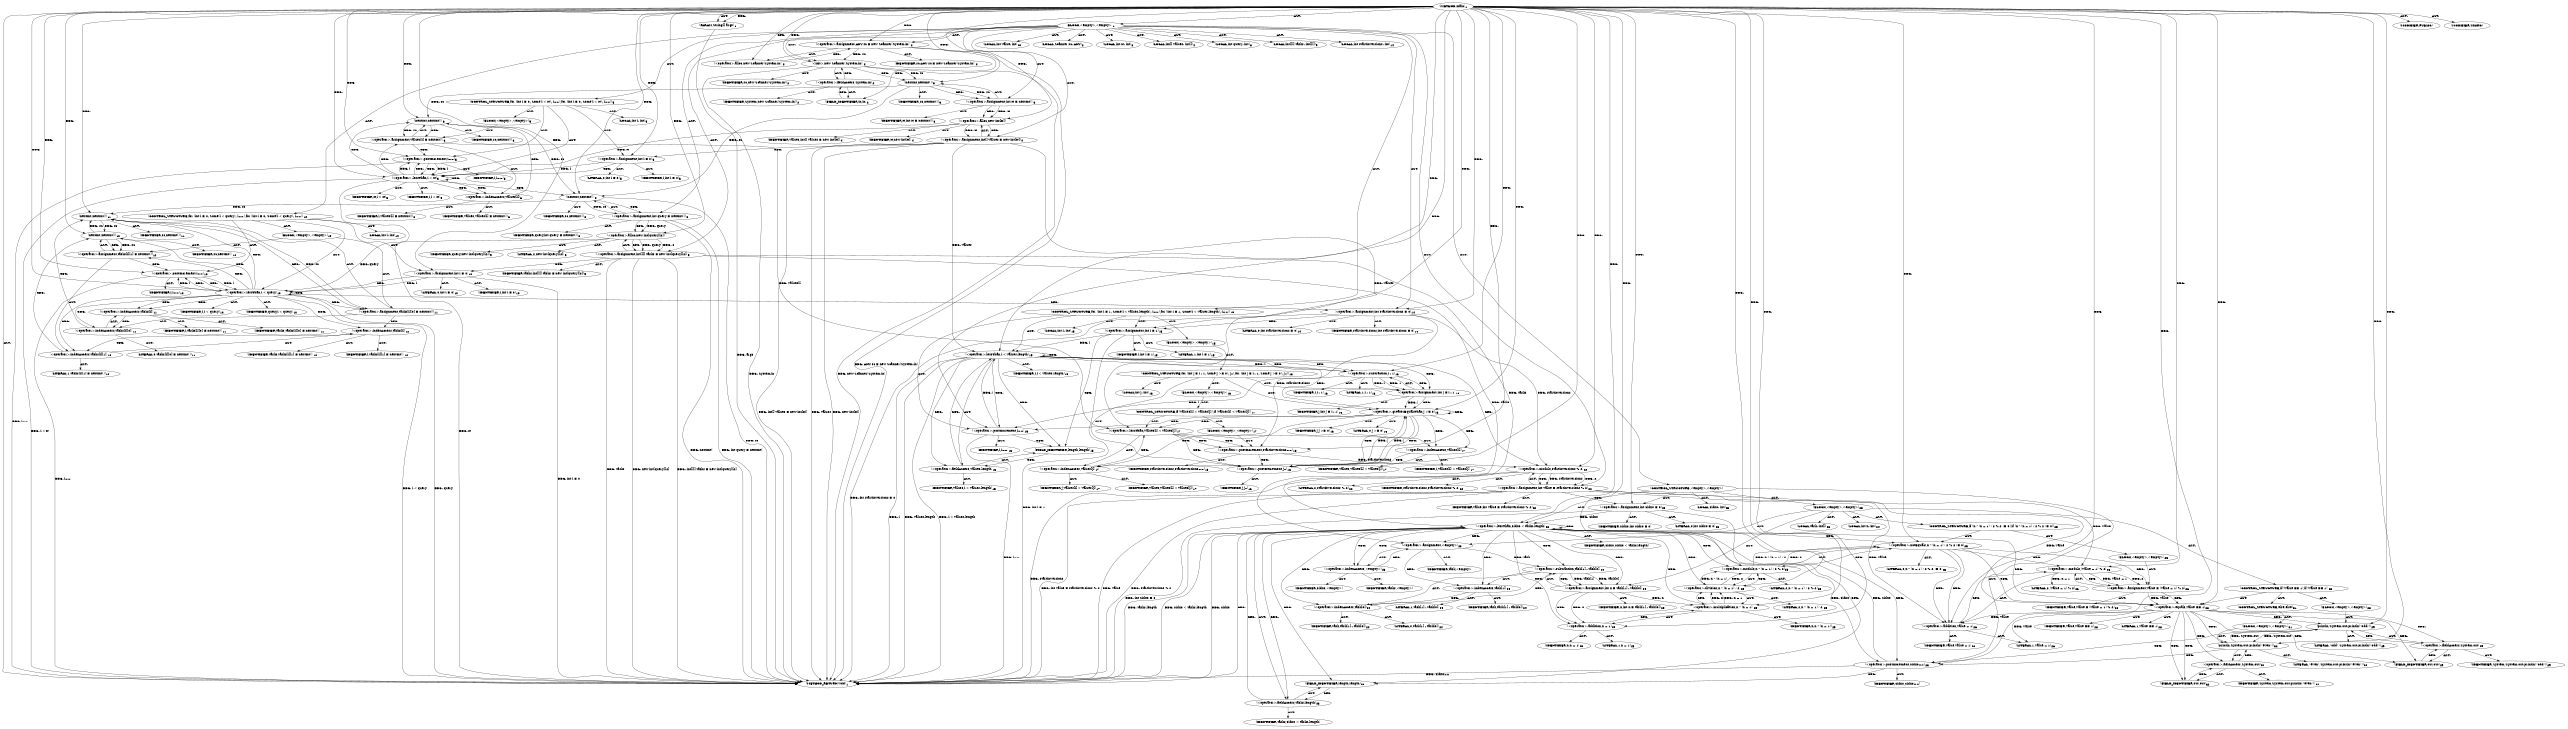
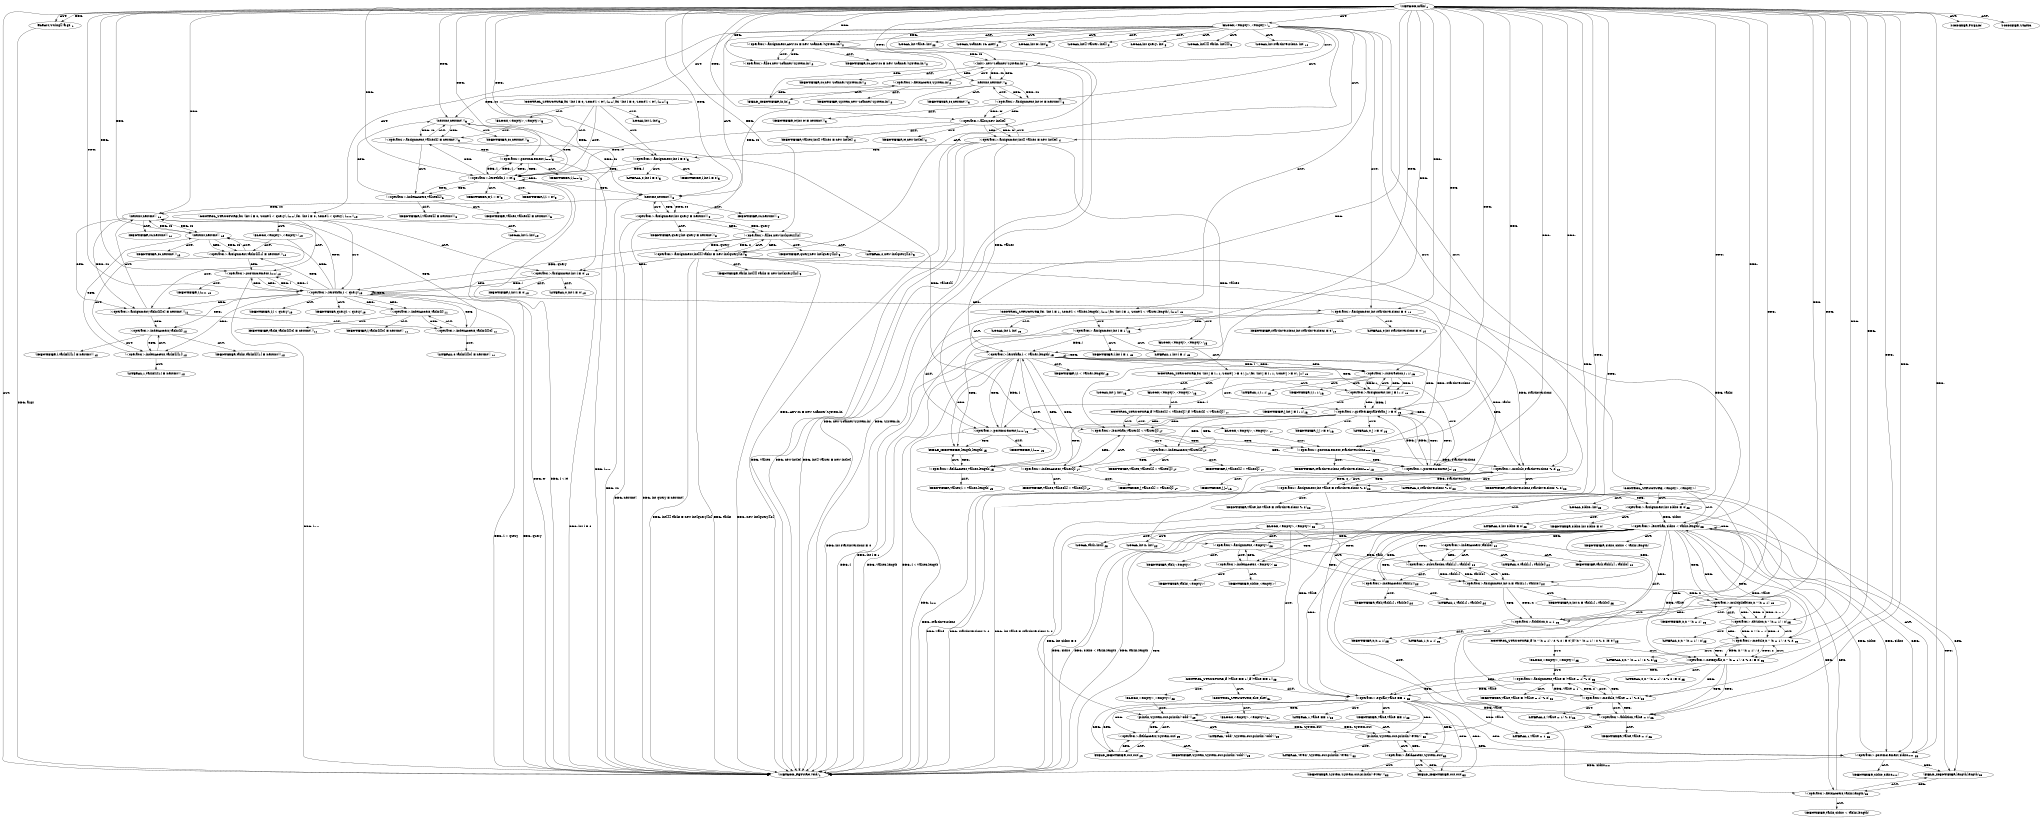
edge "(METHOD,main)" -> "(<operator>.lessThan,$idx0 < tasks.length)": reversed
edge "(<operator>.modulo,(value + 1) % 2)" -> "(LITERAL,2,(value + 1) % 2)": label "DDG: n + 1" -> "AST: "
